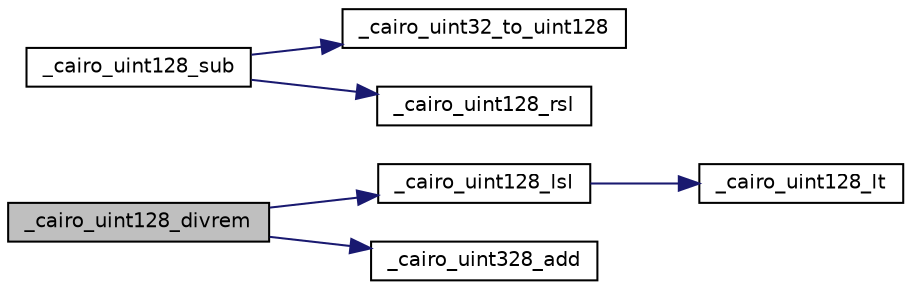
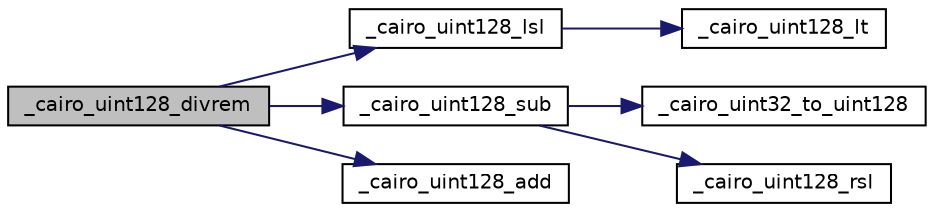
edge "_cairo_uint128_divrem" -> "_cairo_uint128_sub": added
node "_cairo_uint328_add": label "_cairo_uint328_add" -> "_cairo_uint128_add"
